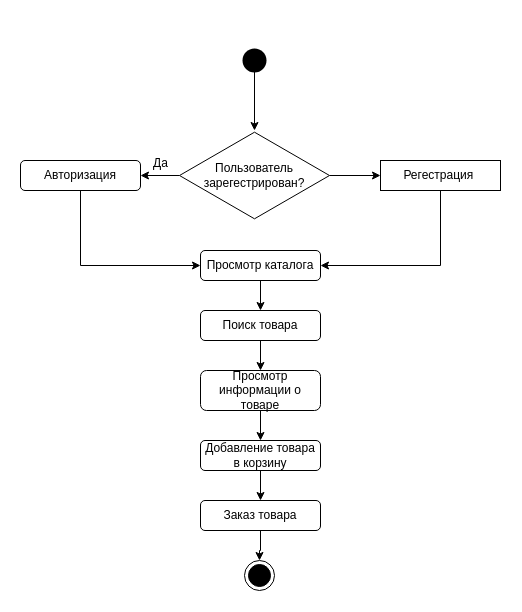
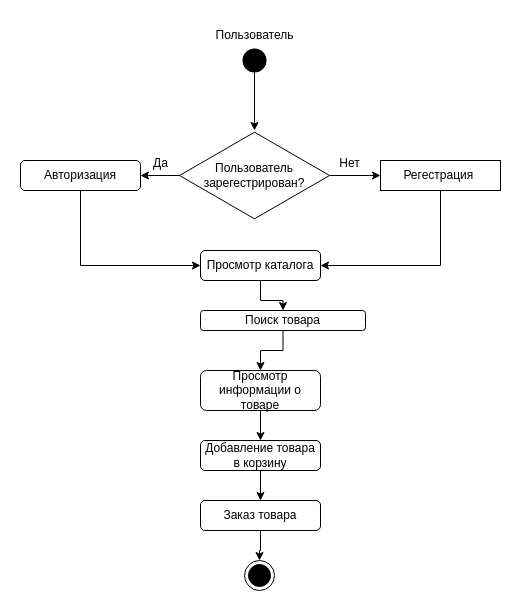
node "Пользователь": added
node "Нет": added
node "Поиск товара": size 120x30 -> 165x20
